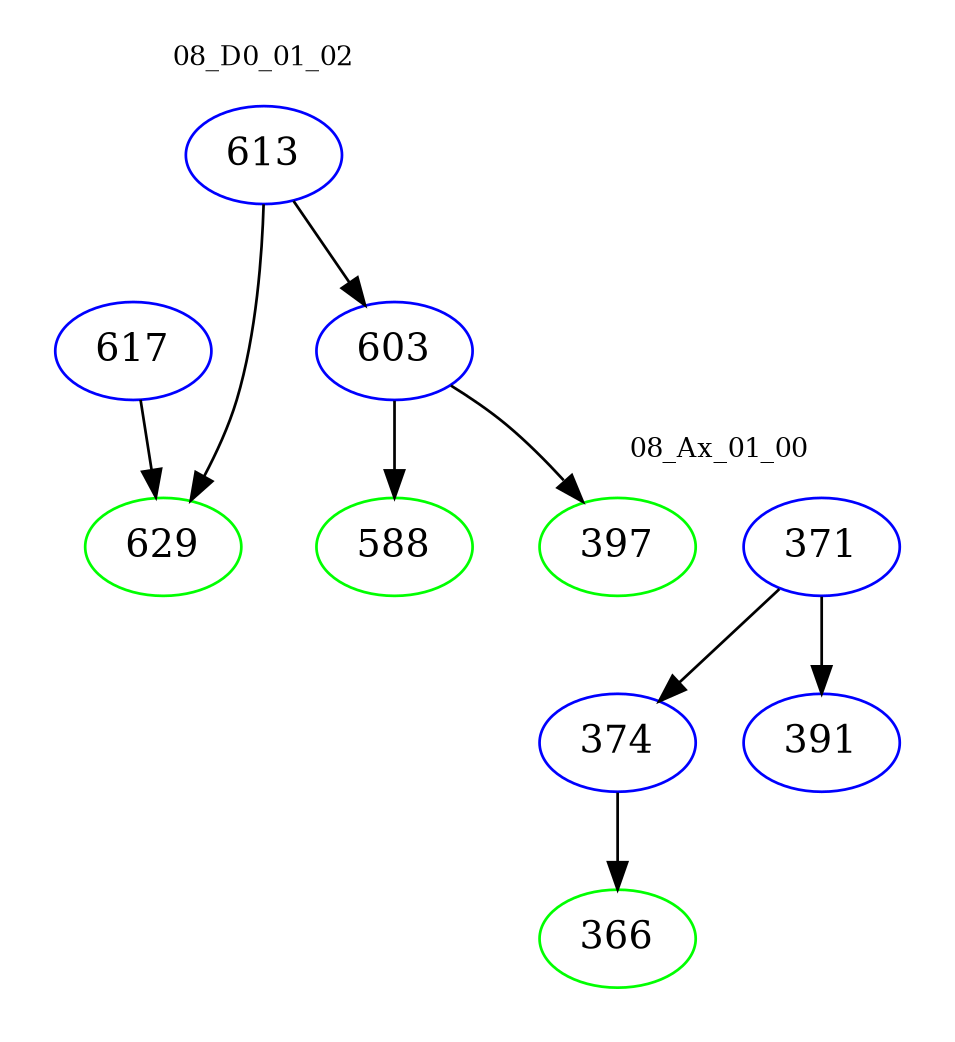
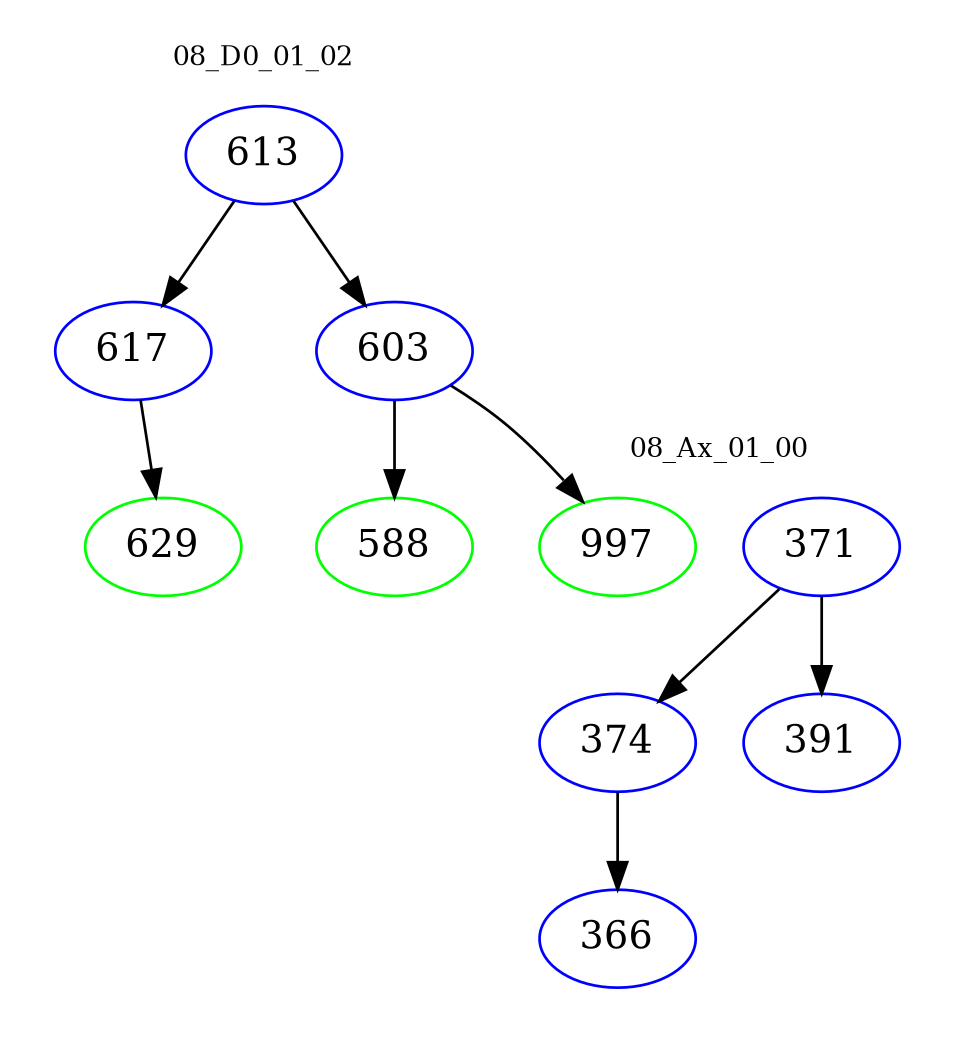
edge "613" -> "629": now "613" -> "617"
node "397": label "397" -> "997"
node "366": color green -> blue
